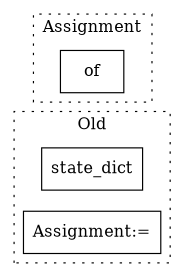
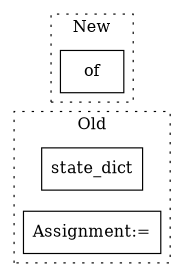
cluster "Assignment": label "Assignment" -> "New"
